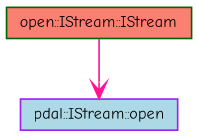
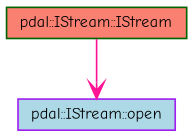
node "open::IStream::IStream": label "open::IStream::IStream" -> "pdal::IStream::IStream"
